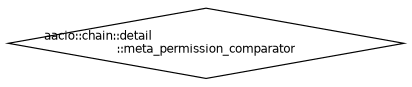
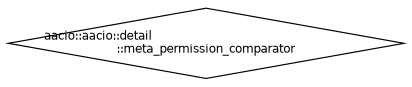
node "aacio::chain::detail ::meta_permission_comparator": label "aacio::chain::detail ::meta_permission_comparator" -> "aacio::aacio::detail ::meta_permission_comparator"
